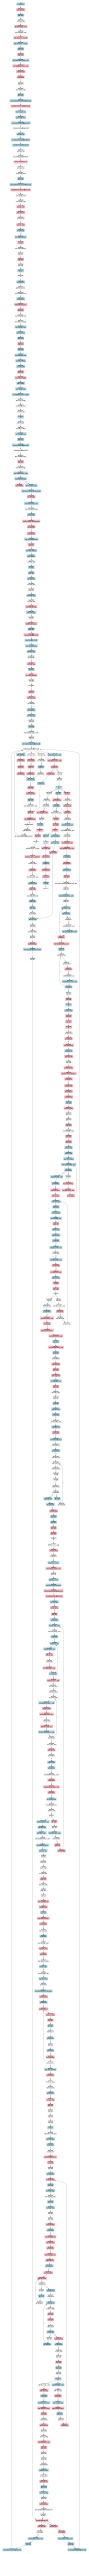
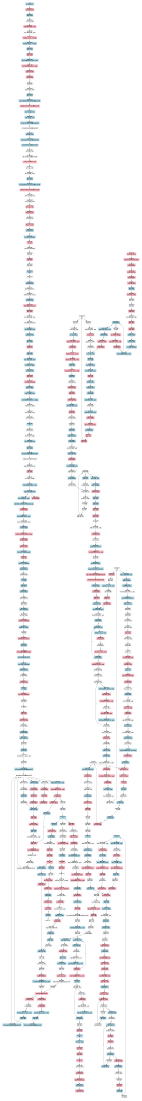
node "0x0040372f pushl %ebp": removed
